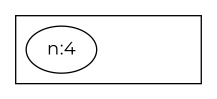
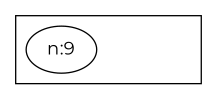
node "n:4": label "n:4" -> "n:9"
